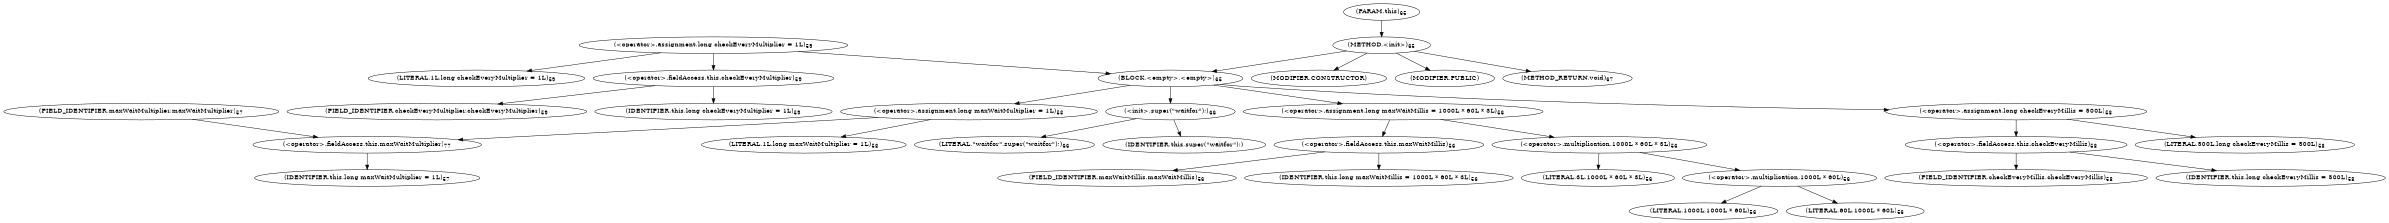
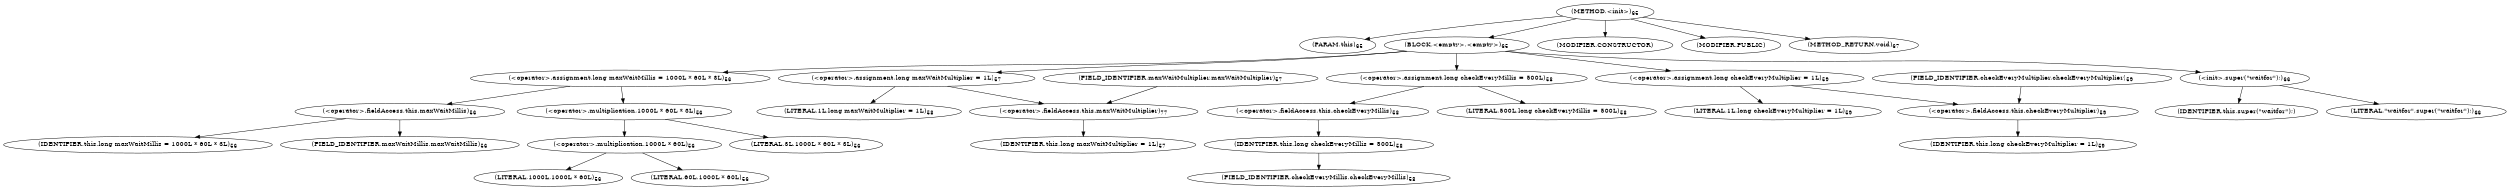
edge "(PARAM,this)" -> "(METHOD,<init>)": reversed
edge "(<operator>.assignment,long checkEveryMultiplier = 1L)" -> "(BLOCK,<empty>,<empty>)": reversed
edge "(<operator>.fieldAccess,this.checkEveryMultiplier)" -> "(FIELD_IDENTIFIER,checkEveryMultiplier,checkEveryMultiplier)": reversed
node "(<operator>.assignment,long maxWaitMultiplier = 1L)": text "53" -> "57"
edge "(<operator>.fieldAccess,this.checkEveryMillis)" -> "(FIELD_IDENTIFIER,checkEveryMillis,checkEveryMillis)": now "(IDENTIFIER,this,long checkEveryMillis = 500L)" -> "(FIELD_IDENTIFIER,checkEveryMillis,checkEveryMillis)"
